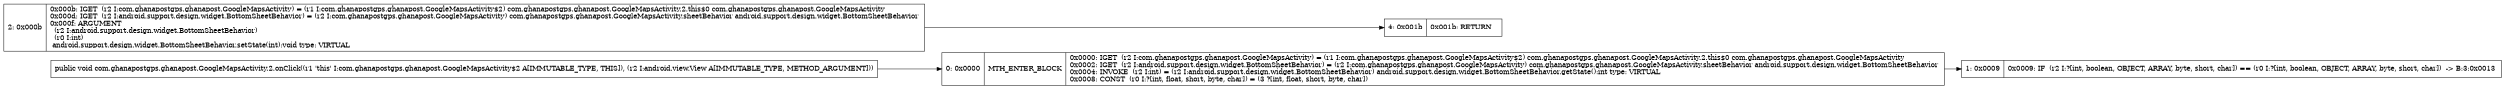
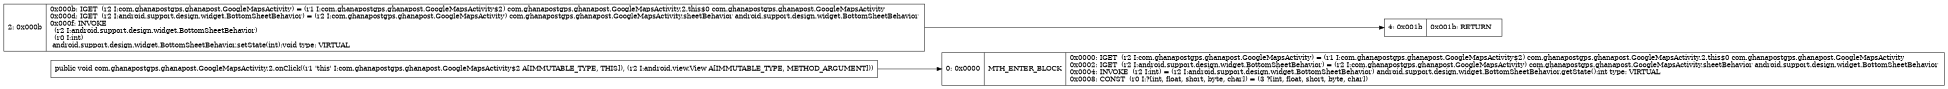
node "2: 0x000b": text "0x000f: ARGUMENT" -> "0x000f: INVOKE"
node "1: 0x0009": removed
